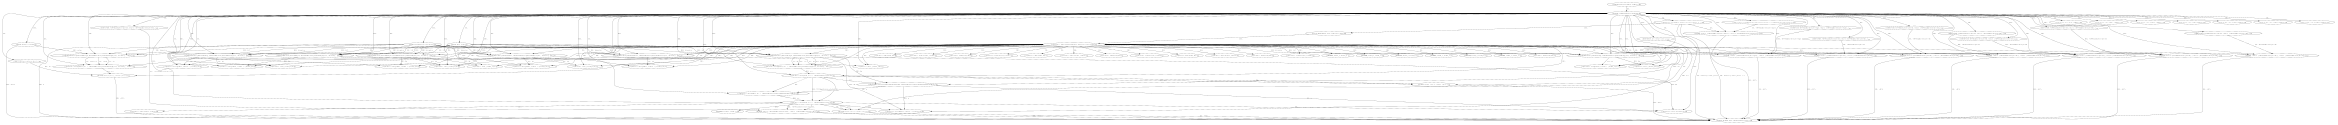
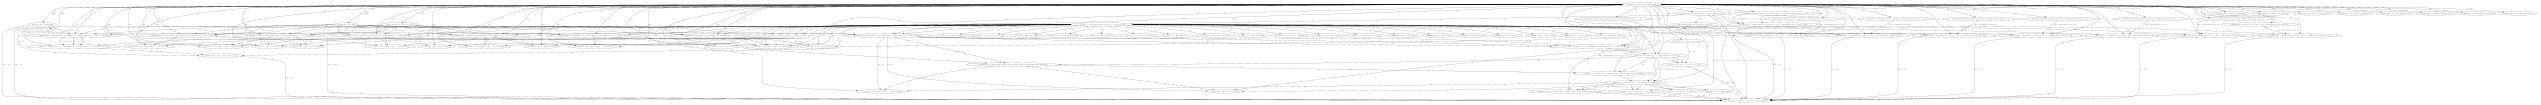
edge "(IDENTIFIER,TIFF_SBYTE,<empty>)" -> "(METHOD,TIFFReadDirEntrySlong8)": reversed
edge "(FIELD_IDENTIFIER,tdir_type,tdir_type)" -> "(<operator>.indirectFieldAccess,direntry->tdir_type)": now "(<operator>.notEquals,direntry->tdir_count != 1)" -> "(<operator>.indirectFieldAccess,direntry->tdir_type)"
edge "(PARAM,TIFFDirEntry *direntry)" -> "(METHOD_RETURN,enum TIFFReadDirEntryErr)": label "DDG: m" -> "DDG: direntry"
edge "(PARAM,TIFF *tif)" -> "(METHOD_RETURN,enum TIFFReadDirEntryErr)": added, label "DDG: tif"
